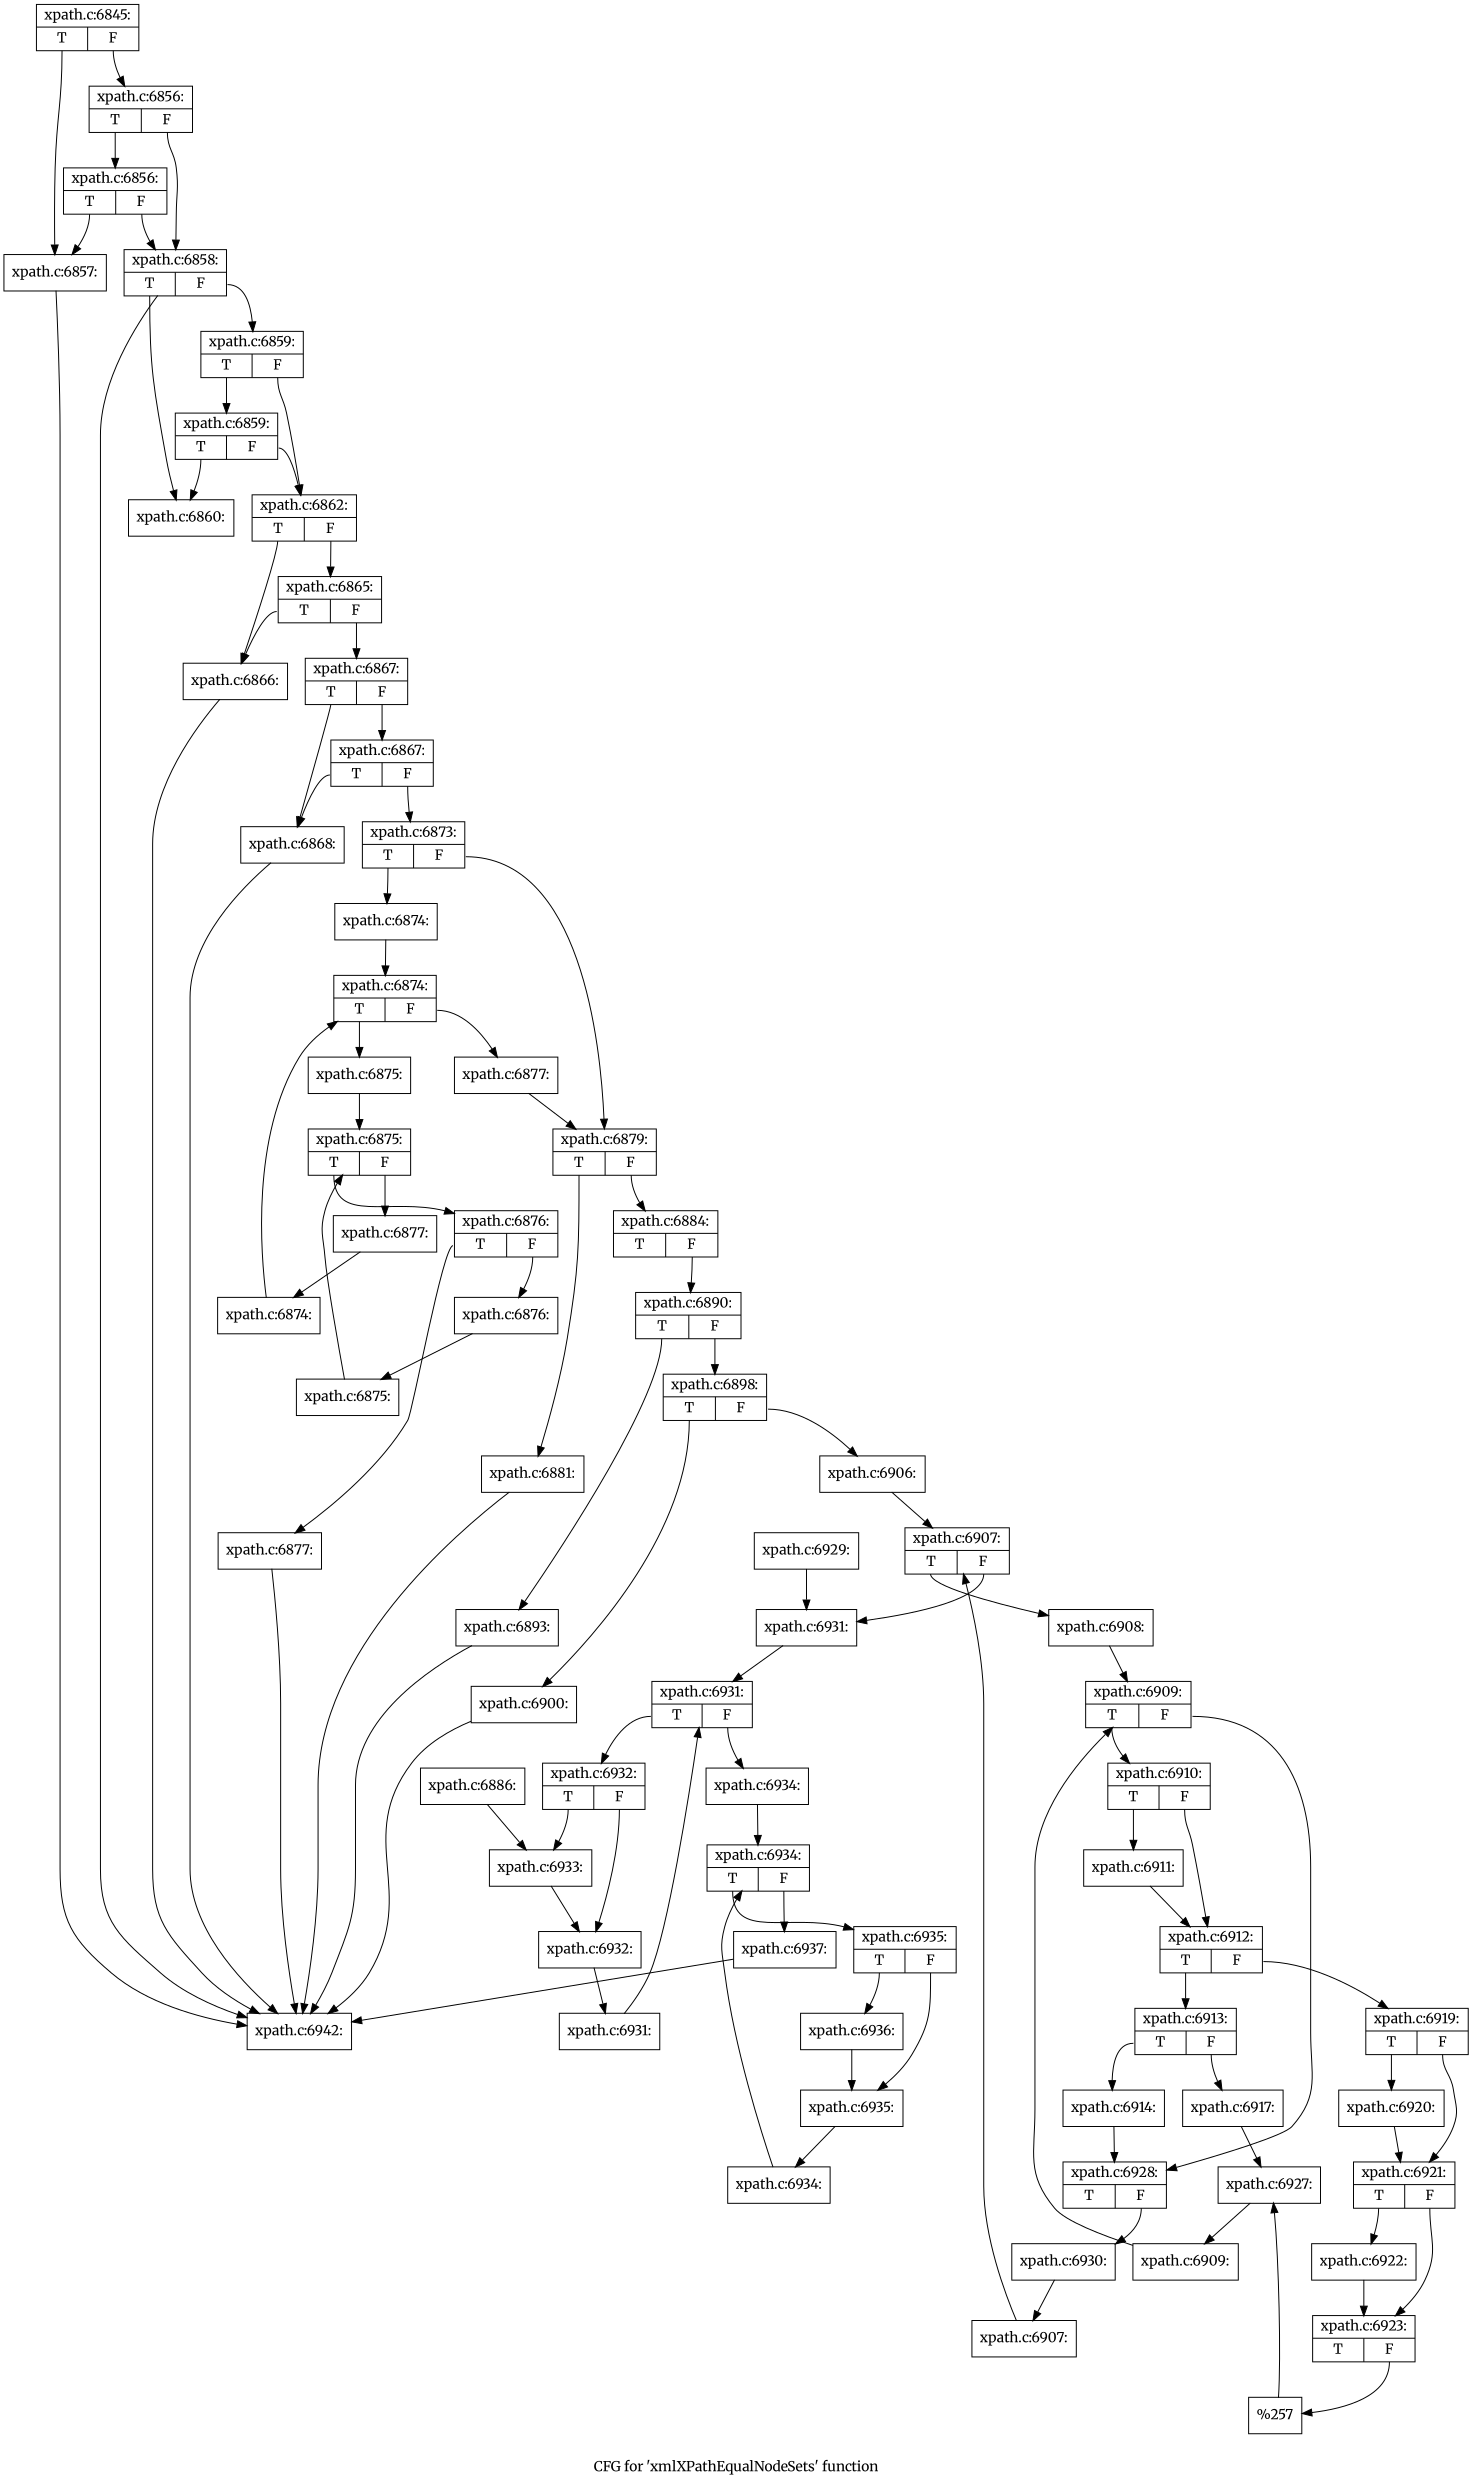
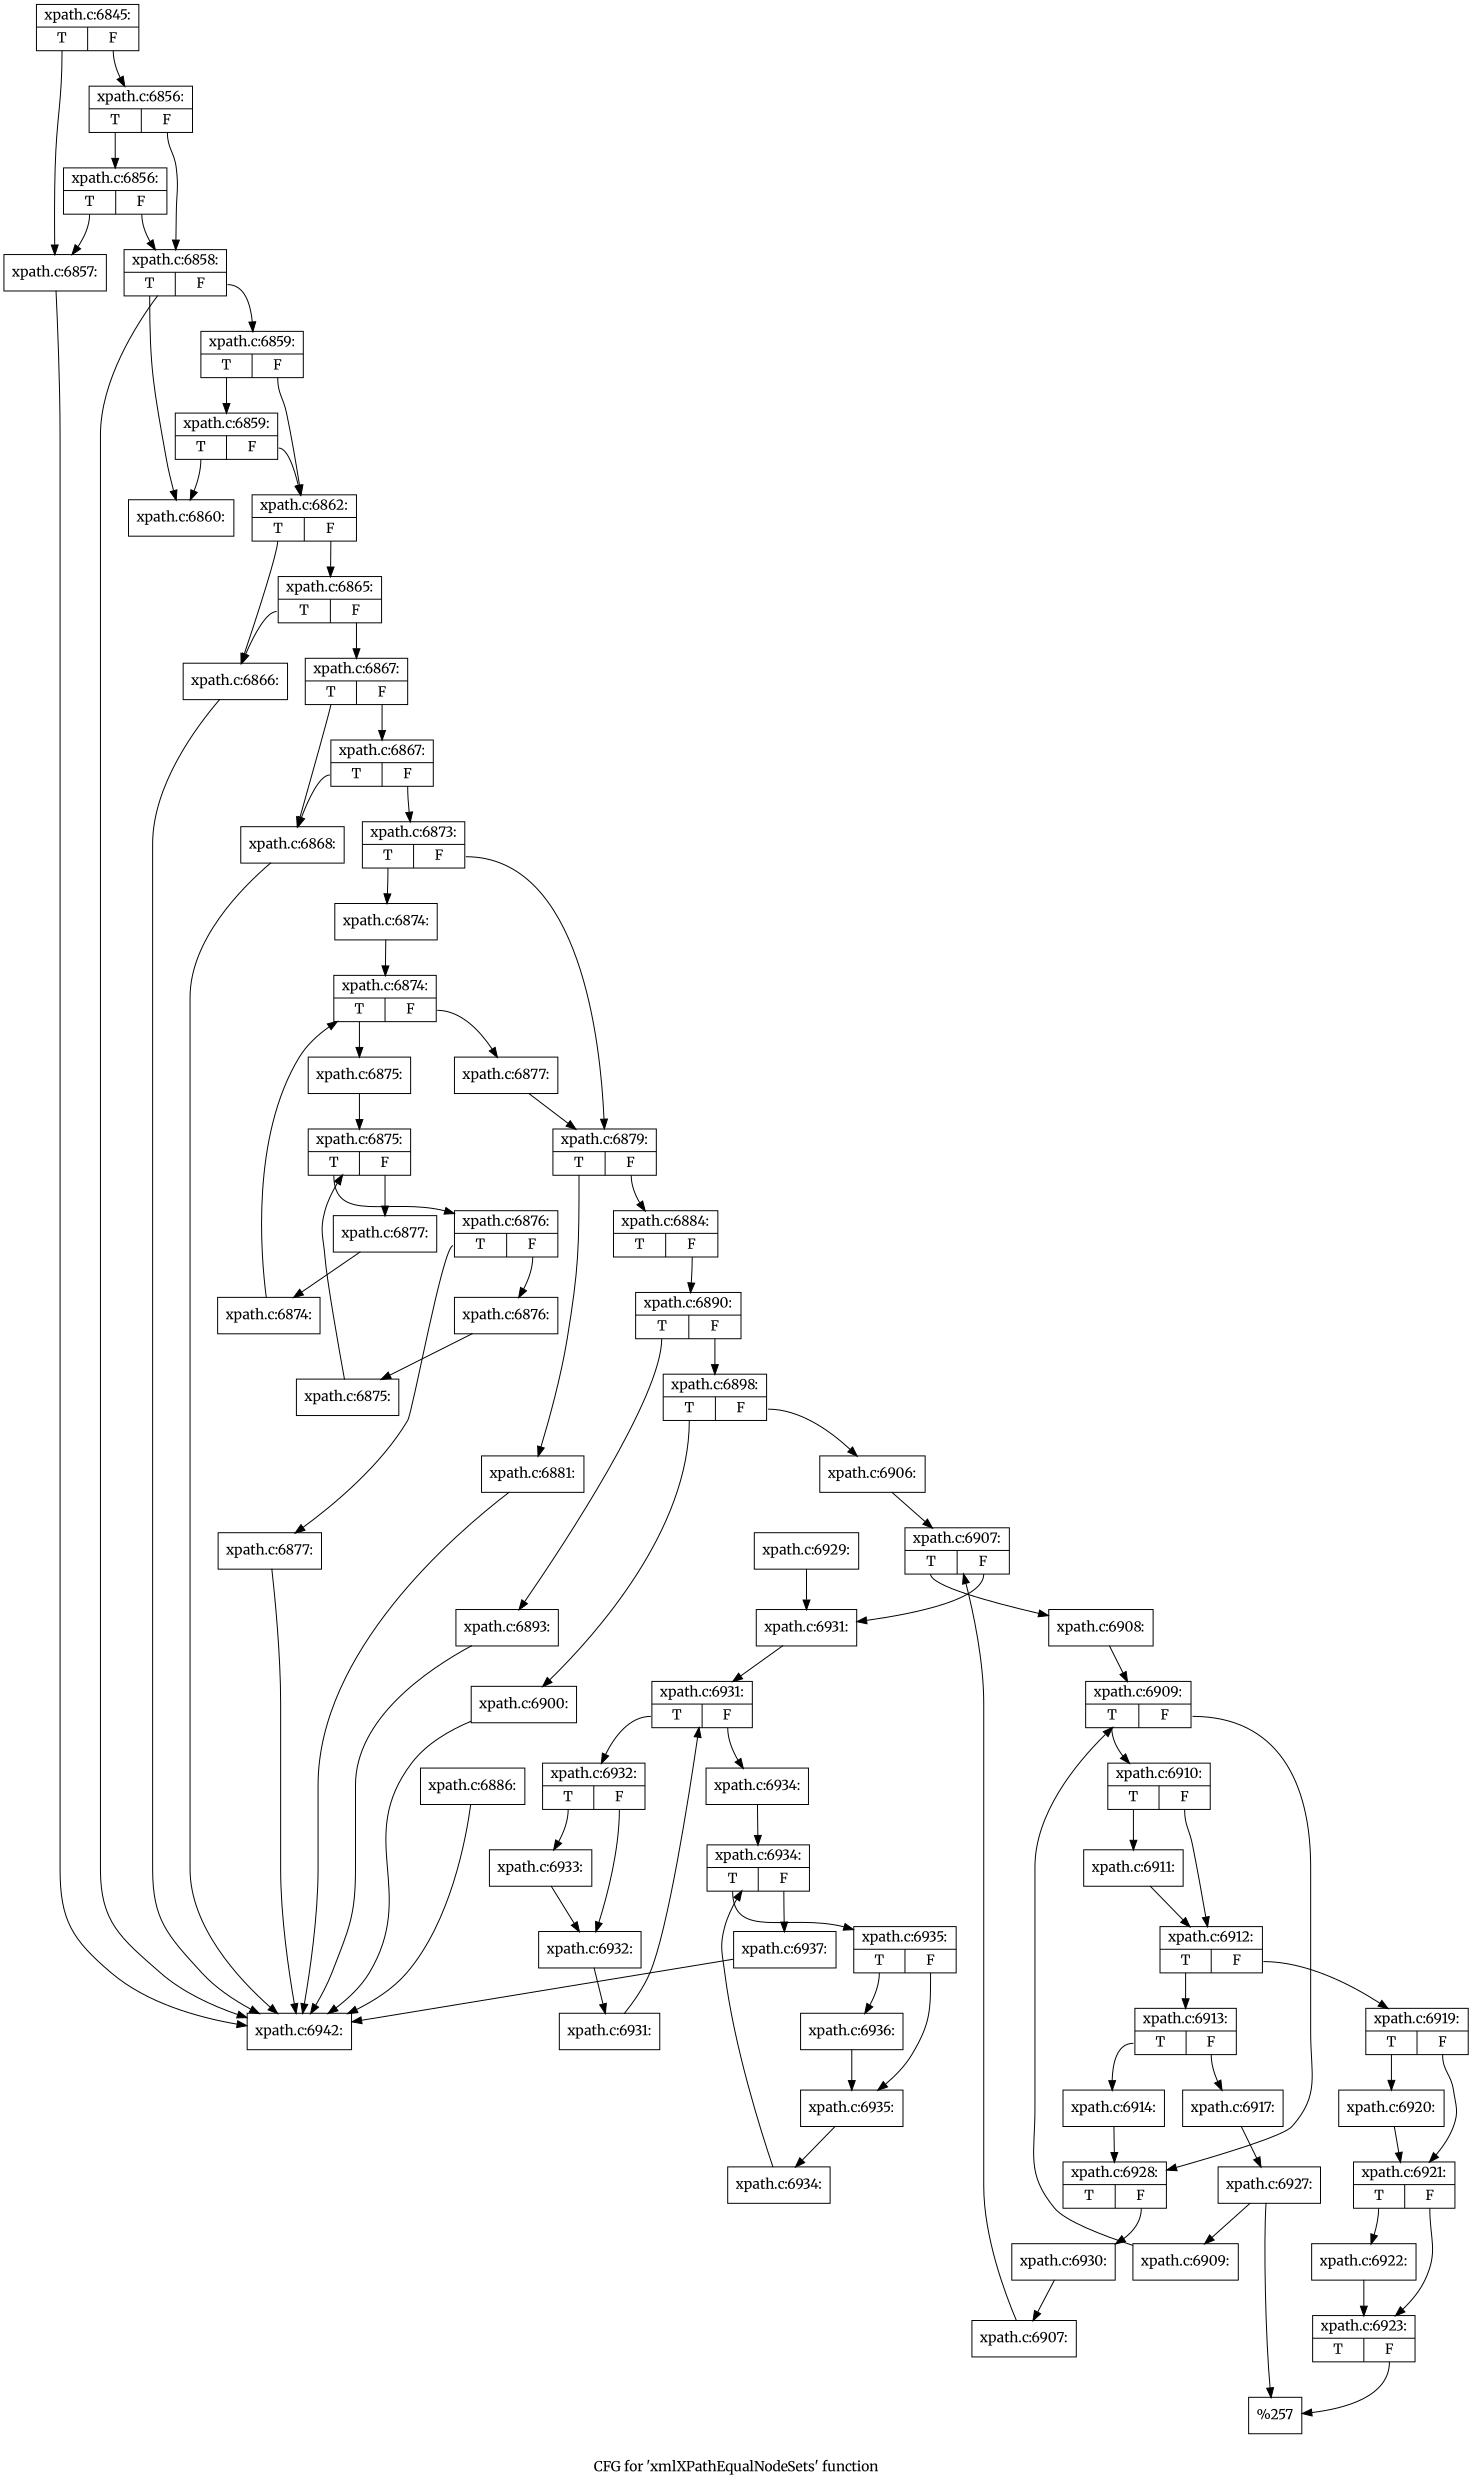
edge "xpath.c:6886:" -> "xpath.c:6933:": now "xpath.c:6886:" -> "xpath.c:6942:"
edge "%257" -> "xpath.c:6927:": reversed
